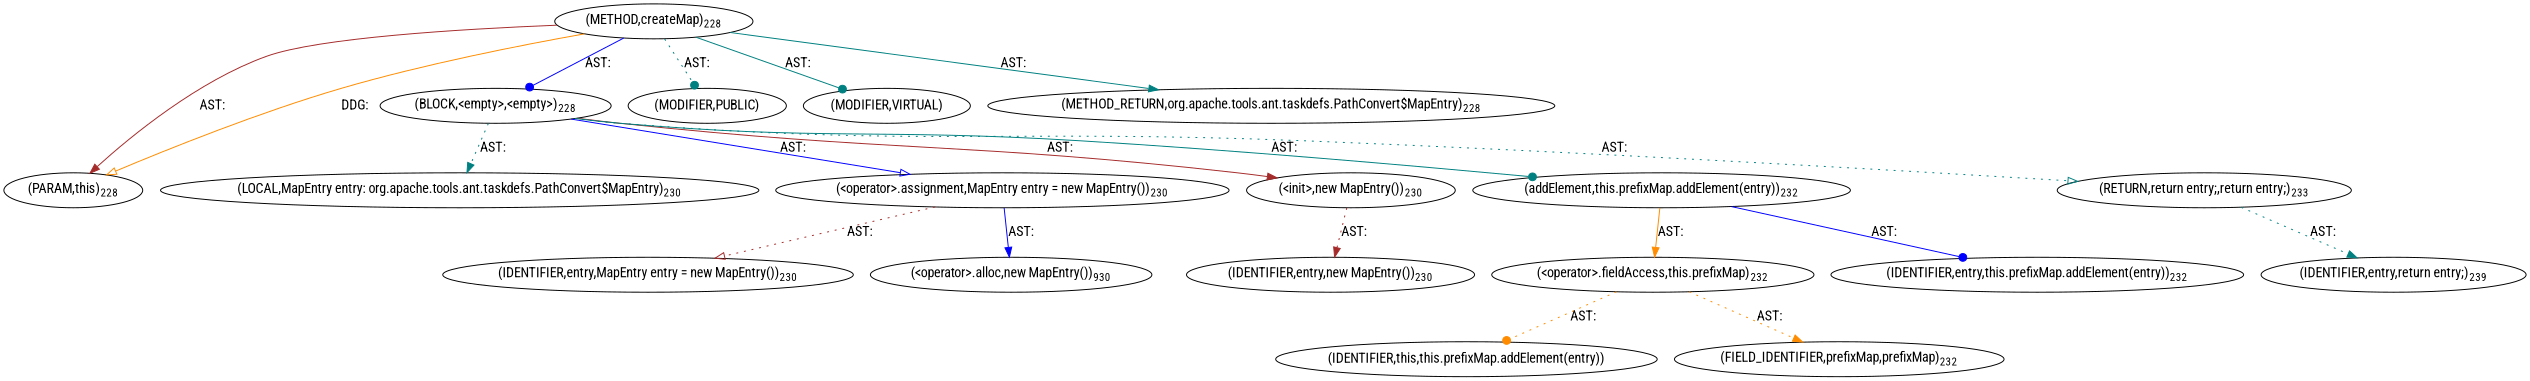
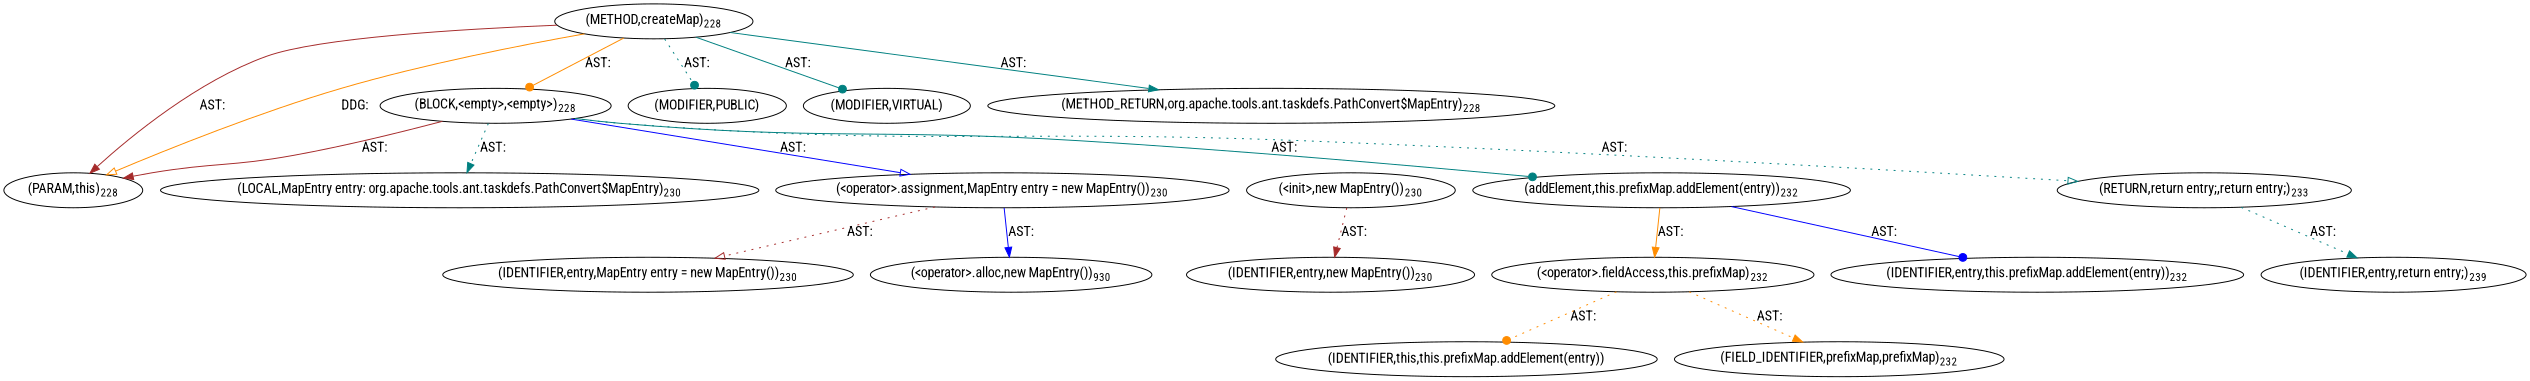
edge "(METHOD,createMap)" -> "(BLOCK,<empty>,<empty>)": color blue -> darkorange
edge "(BLOCK,<empty>,<empty>)" -> "(<init>,new MapEntry())": now "(BLOCK,<empty>,<empty>)" -> "(PARAM,this)"
